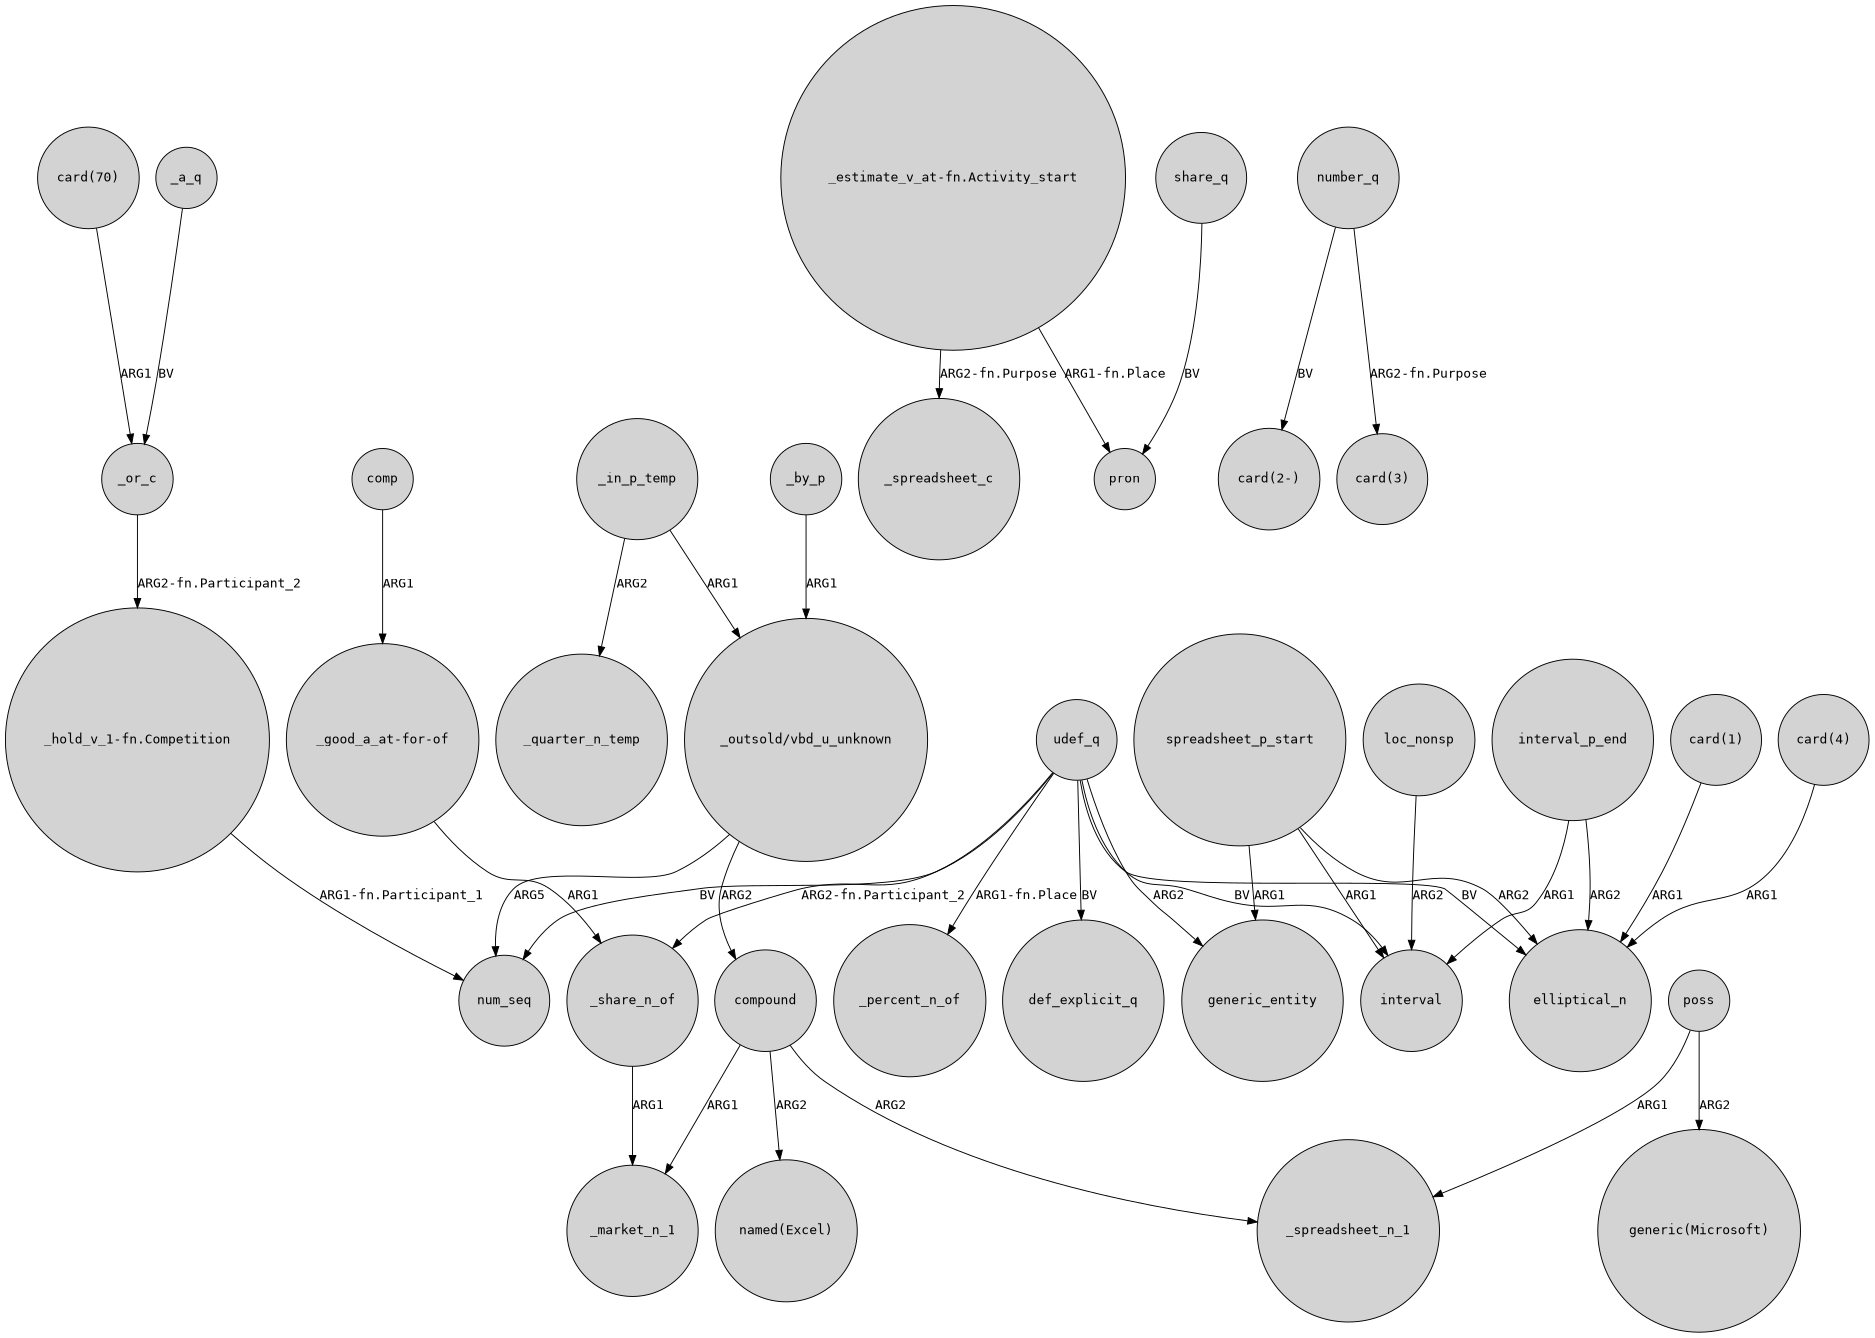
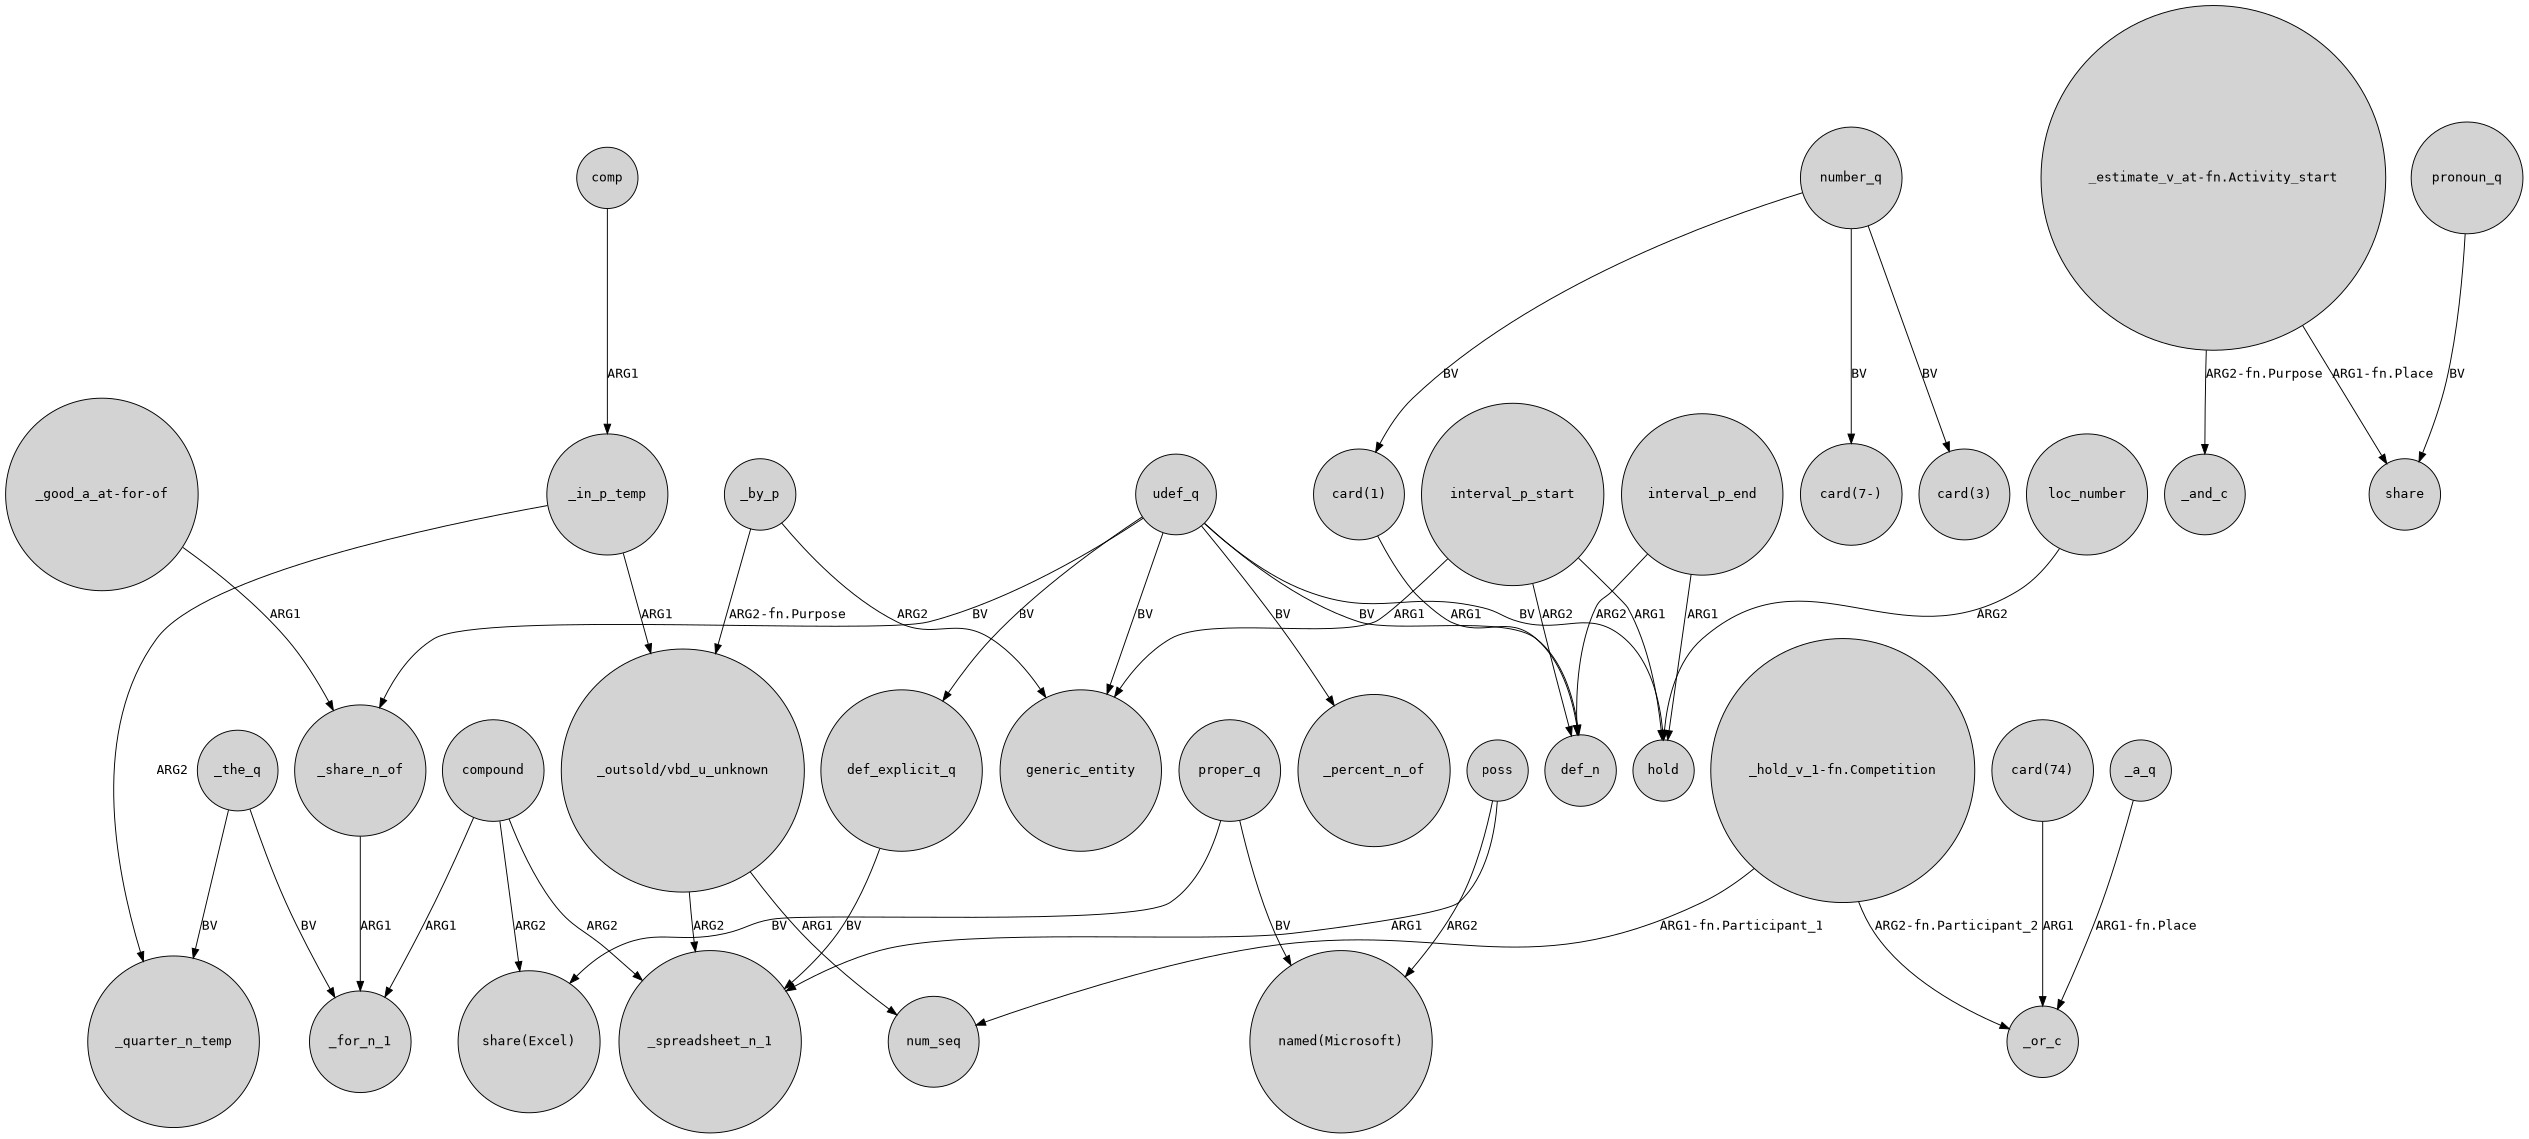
node "card(70)": label "card(70)" -> "card(74)"
node "share_q": label "share_q" -> "pronoun_q"
edge "number_q" -> "card(1)": added, label "BV"
edge "_a_q" -> "_or_c": label "BV" -> "ARG1-fn.Place"
edge "number_q" -> "card(3)": label "ARG2-fn.Purpose" -> "BV"
node "_spreadsheet_c": label "_spreadsheet_c" -> "_and_c"
node "pron": label "pron" -> "share"
node "card(2-)": label "card(2-)" -> "card(7-)"
edge "_or_c" -> "_hold_v_1-fn.Competition": reversed
edge "comp" -> "_good_a_at-for-of": now "comp" -> "_in_p_temp"
edge "_by_p" -> "_outsold/vbd_u_unknown": label "ARG1" -> "ARG2-fn.Purpose"
edge "_by_p" -> "generic_entity": added, label "ARG2"
node "spreadsheet_p_start": label "spreadsheet_p_start" -> "interval_p_start"
node "loc_nonsp": label "loc_nonsp" -> "loc_number"
node "card(4)": removed
node "_the_q": added
node "proper_q": added
edge "udef_q" -> "num_seq": removed, label "BV"
edge "_outsold/vbd_u_unknown" -> "compound": now "_outsold/vbd_u_unknown" -> "_spreadsheet_n_1"
edge "_outsold/vbd_u_unknown" -> "num_seq": label "ARG5" -> "ARG1"
edge "udef_q" -> "_share_n_of": label "ARG2-fn.Participant_2" -> "BV"
edge "udef_q" -> "_percent_n_of": label "ARG1-fn.Place" -> "BV"
edge "udef_q" -> "generic_entity": label "ARG2" -> "BV"
edge "def_explicit_q" -> "_spreadsheet_n_1": added, label "BV"
node "interval": label "interval" -> "hold"
node "elliptical_n": label "elliptical_n" -> "def_n"
node "_market_n_1": label "_market_n_1" -> "_for_n_1"
node "named(Excel)": label "named(Excel)" -> "share(Excel)"
node "generic(Microsoft)": label "generic(Microsoft)" -> "named(Microsoft)"
